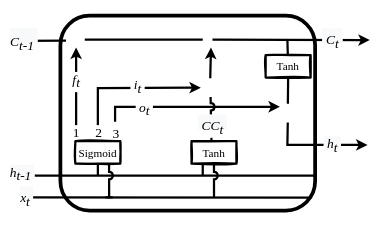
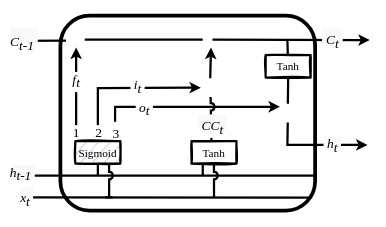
node "Sigmoid": fillcolor #ffffff -> #e1d5e7
